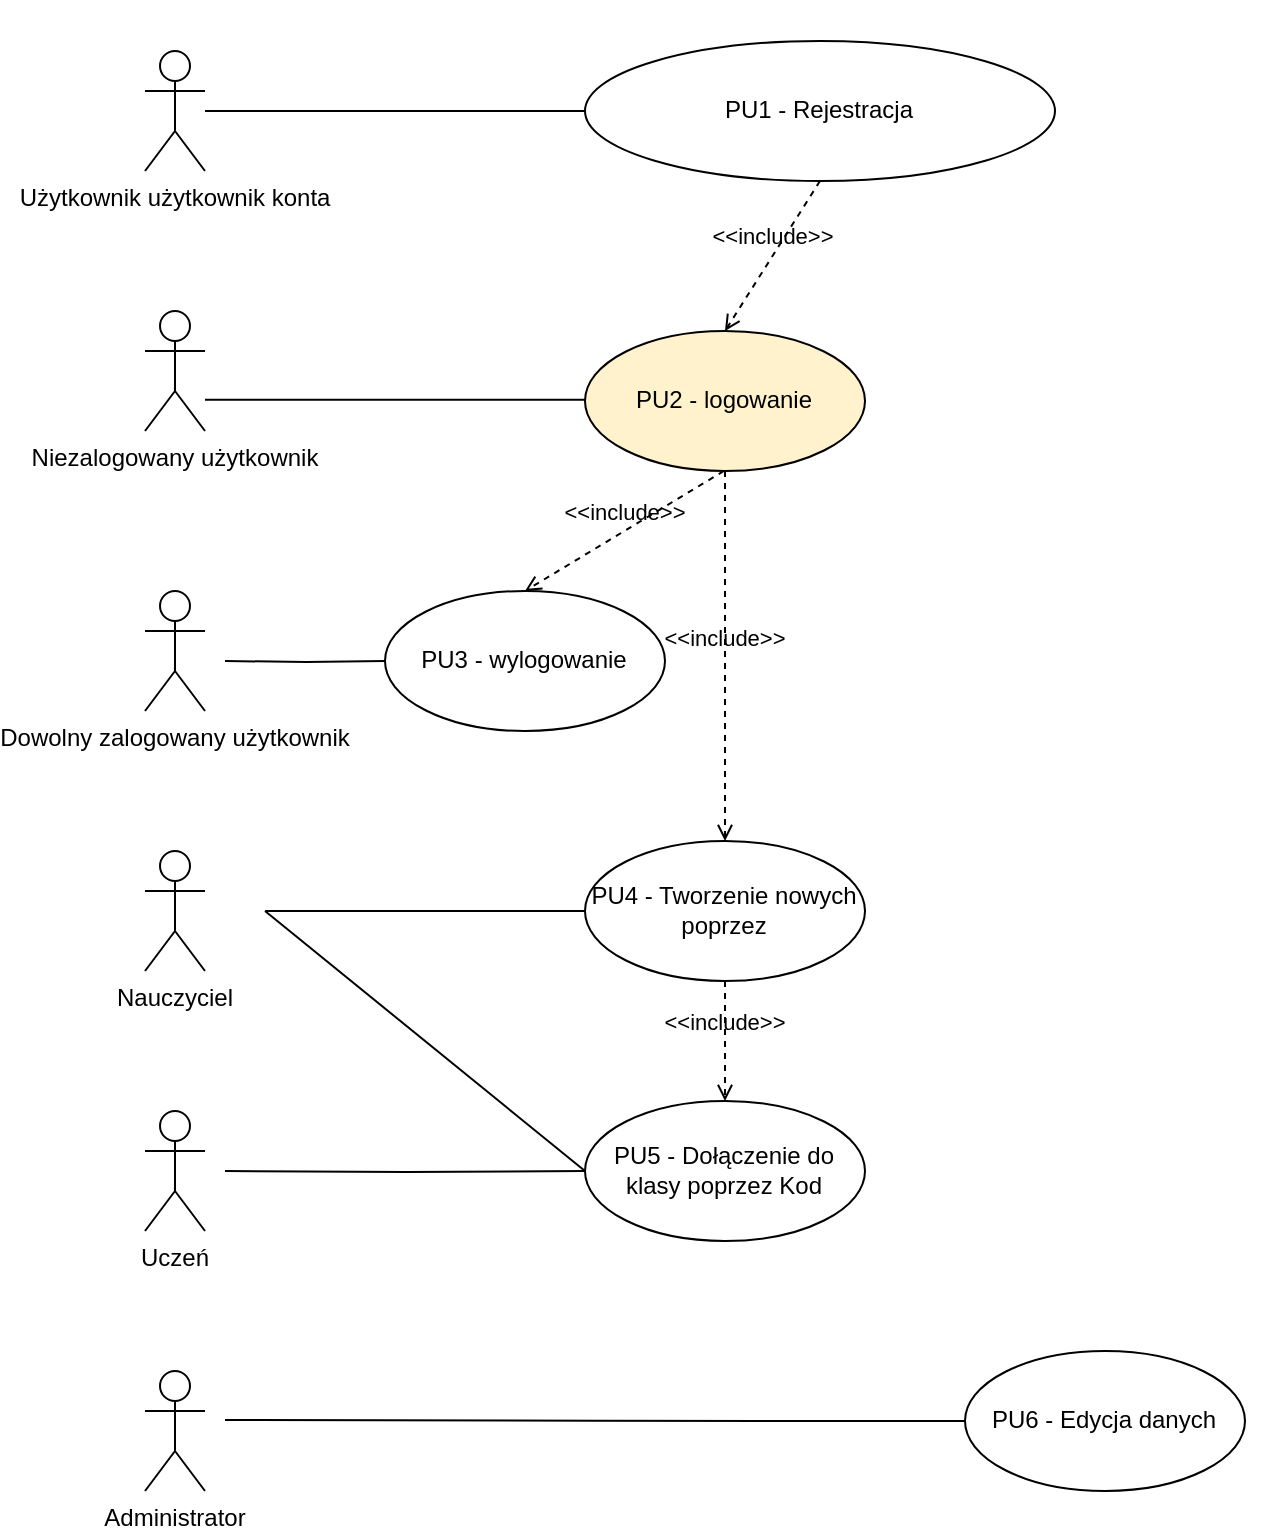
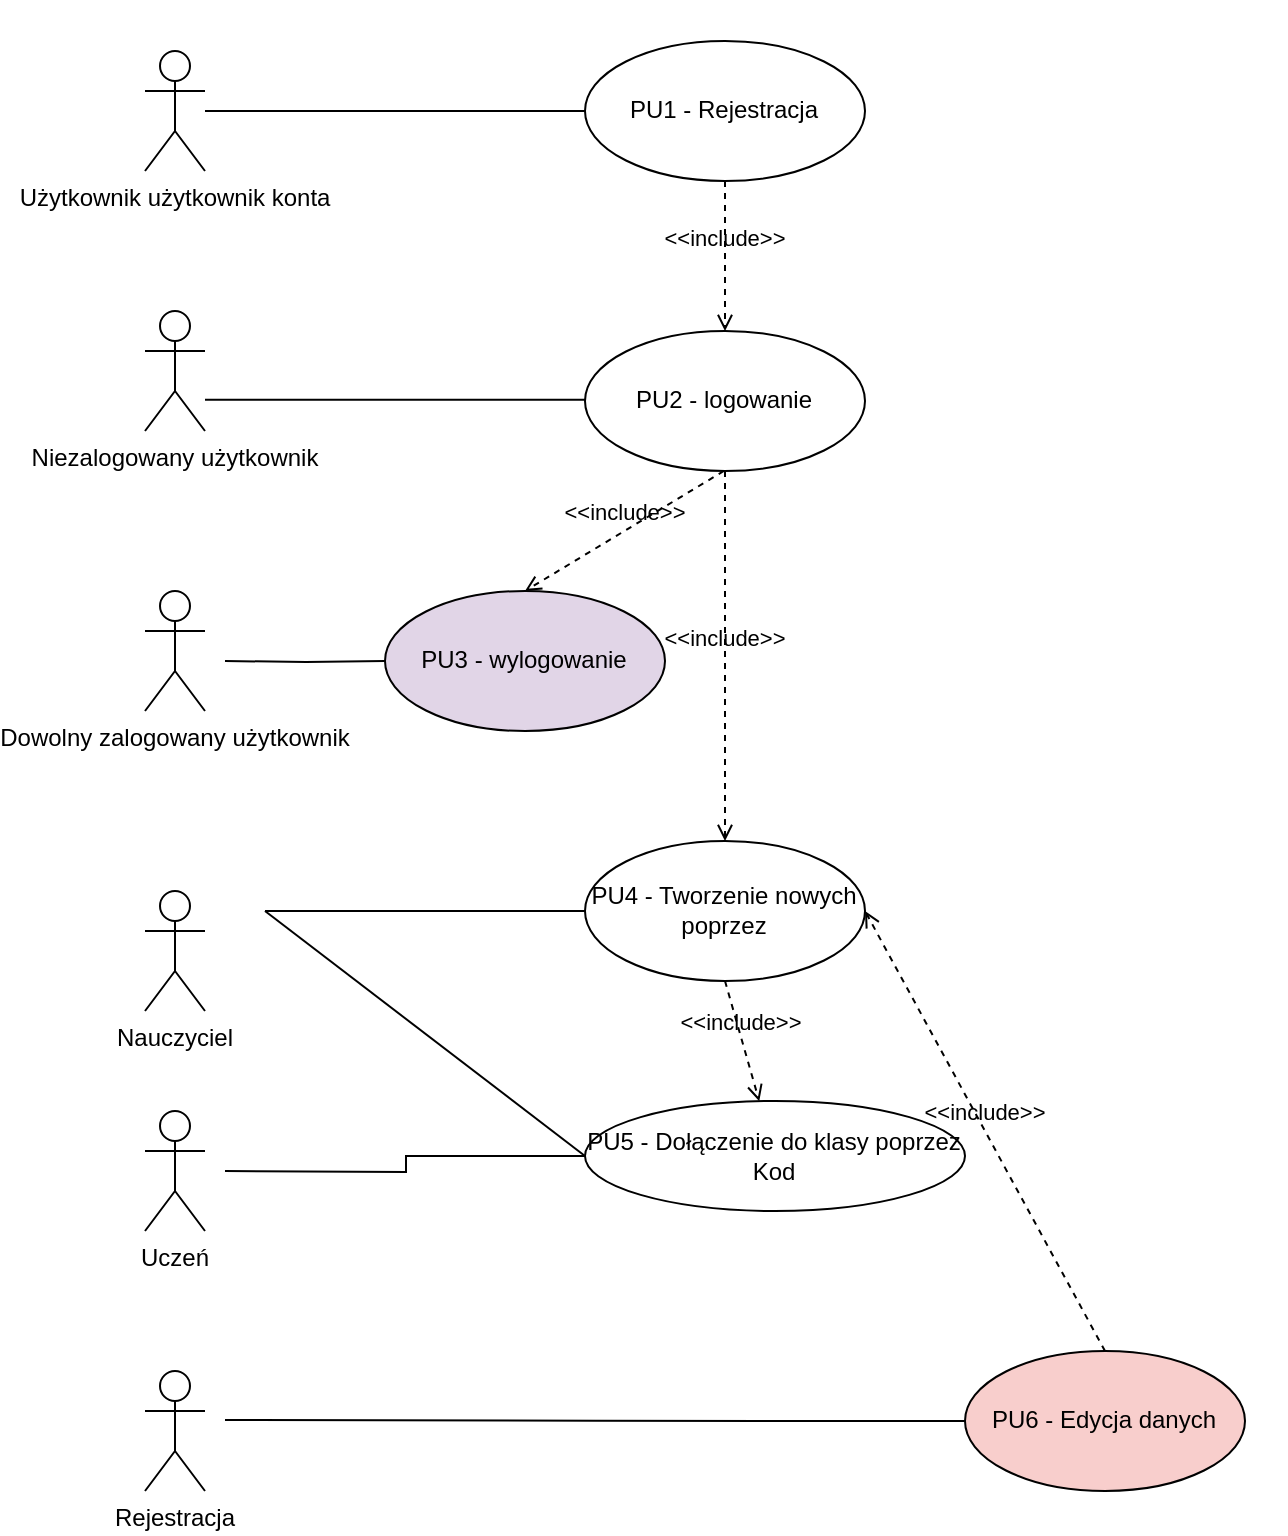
node "PU1 - Rejestracja": size 470x140 -> 280x140
node "PU2 - logowanie": fillcolor #fff2cc -> #ffffff
node "PU3 - wylogowanie": fillcolor #ffffff -> #e1d5e7
node "Nauczyciel": moved (175, 911) -> (175, 951)
edge "PU6 - Edycja danych" -> "PU4 - Tworzenie nowych poprzez": added, label "<<include>>"
node "PU5 - Dołączenie do klasy poprzez Kod": size 280x140 -> 380x110
node "PU6 - Edycja danych": fillcolor #ffffff -> #f8cecc
node "Administrator": label "Administrator" -> "Rejestracja"
